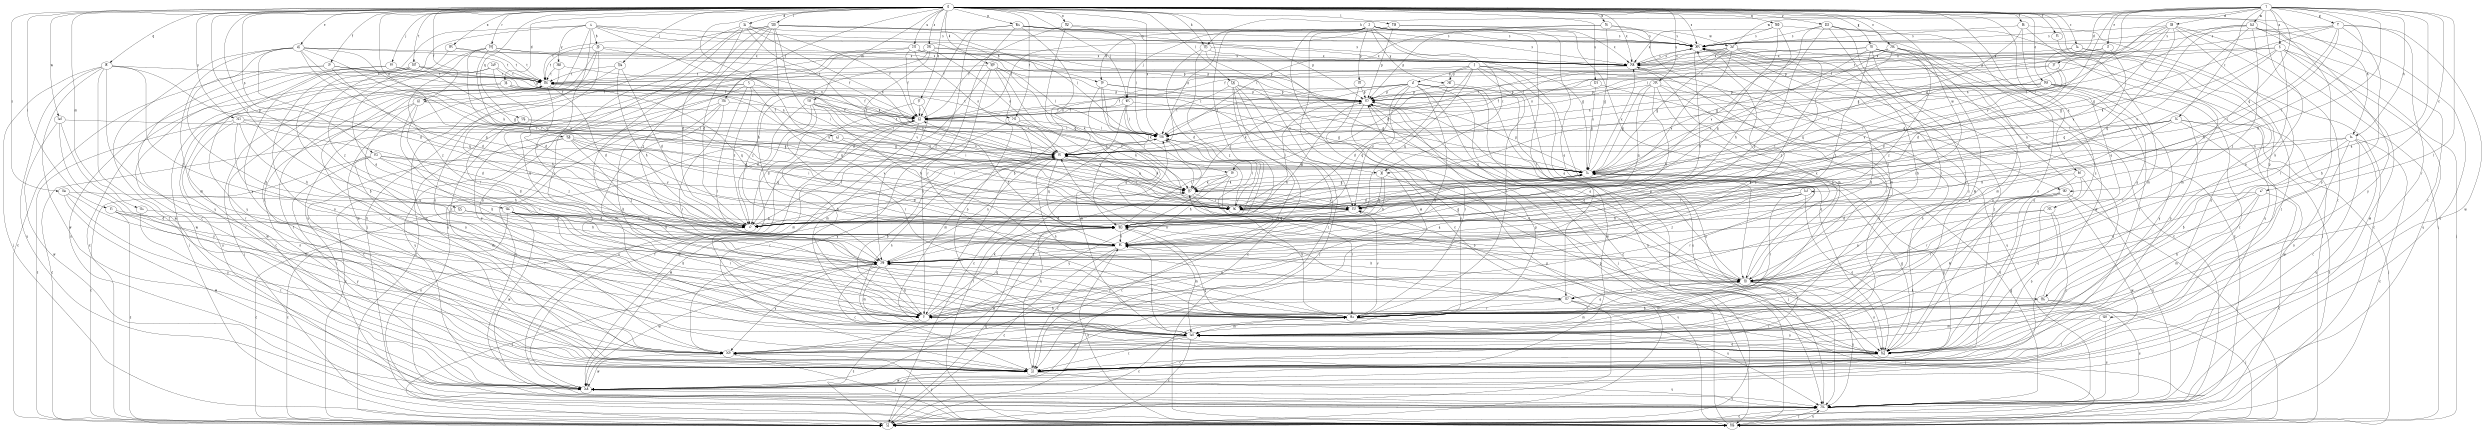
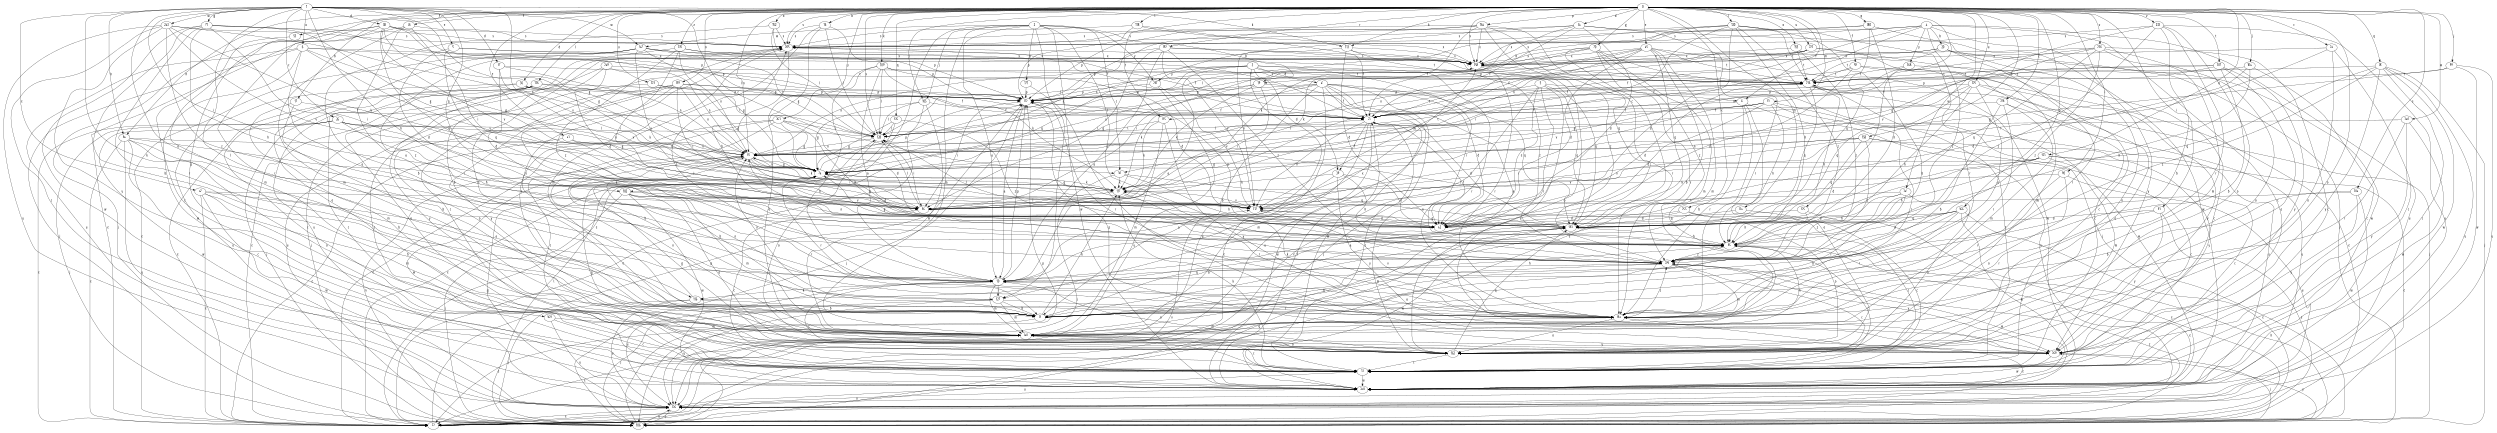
edge "19" -> "10": now "19" -> "116"
edge "47" -> "248": added, label "w"
